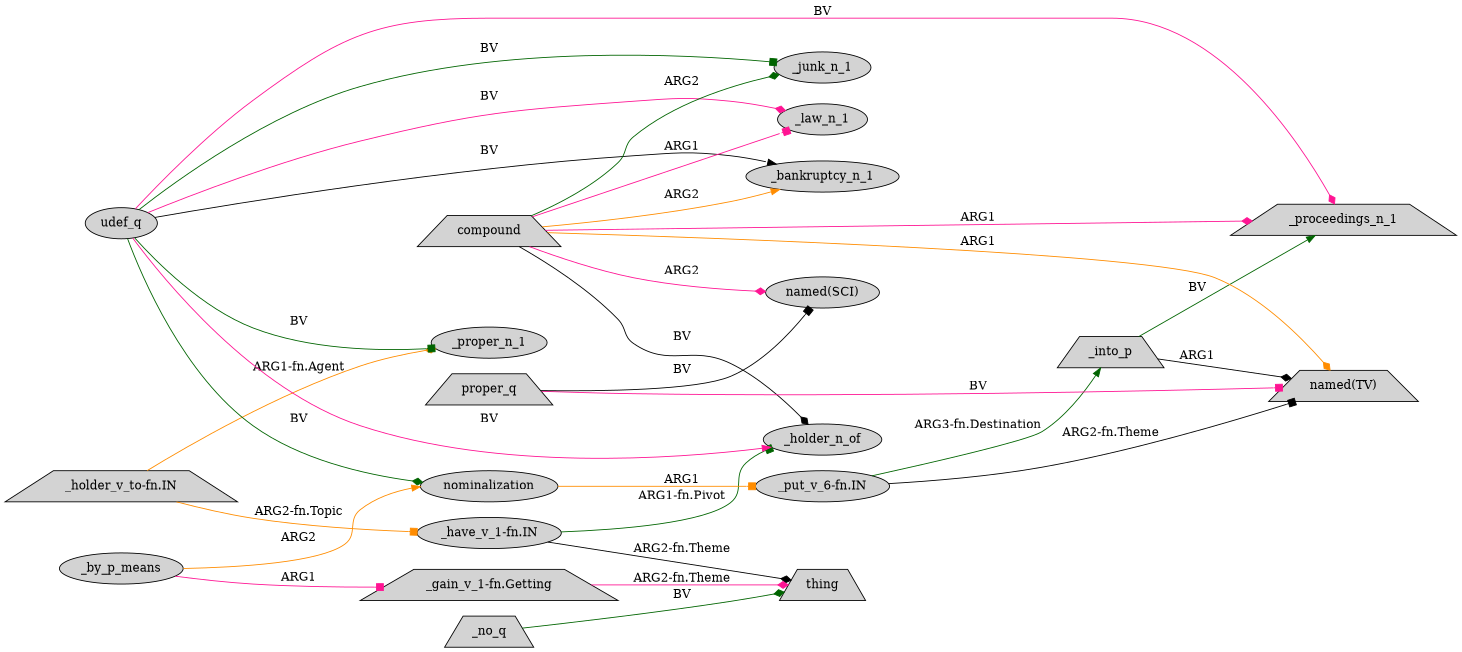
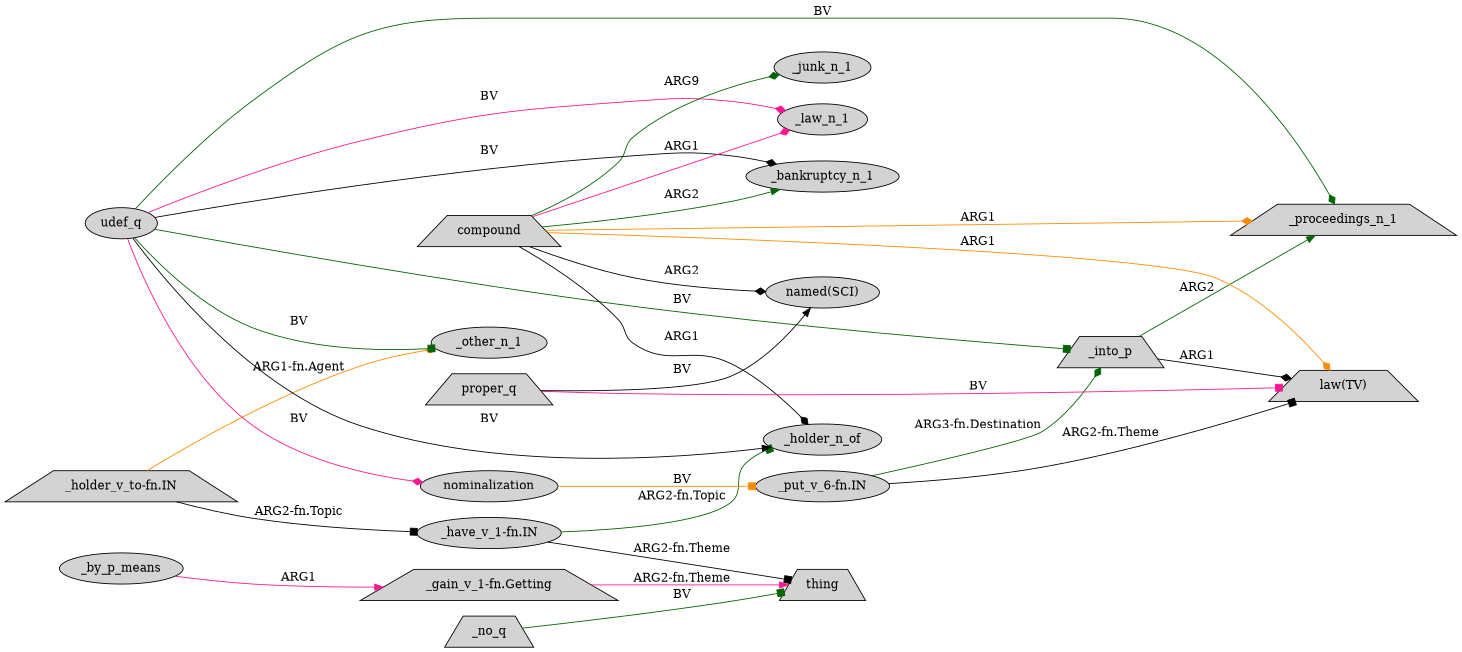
edge "udef_q" -> "_proceedings_n_1": color deeppink -> darkgreen
edge "udef_q" -> "_junk_n_1": now "udef_q" -> "_into_p"
edge "compound" -> "_junk_n_1": label "ARG2" -> "ARG9"
edge "udef_q" -> "_bankruptcy_n_1": arrowhead normal -> diamond
edge "compound" -> "_law_n_1": arrowhead box -> diamond
edge "compound" -> "_bankruptcy_n_1": color darkorange -> darkgreen
edge "compound" -> "_proceedings_n_1": color deeppink -> darkorange
edge "compound" -> "named(SCI)": color deeppink -> black
edge "_into_p" -> "_proceedings_n_1": label "BV" -> "ARG2"
edge "compound" -> "_holder_n_of": label "BV" -> "ARG1"
node "_proper_n_1": label "_proper_n_1" -> "_other_n_1"
edge "proper_q" -> "named(SCI)": arrowhead box -> normal
node "named(TV)": label "named(TV)" -> "law(TV)"
edge "udef_q" -> "nominalization": color darkgreen -> deeppink
edge "udef_q" -> "_holder_n_of": color deeppink -> black
edge "_put_v_6-fn.IN" -> "_into_p": arrowhead normal -> diamond
edge "nominalization" -> "_put_v_6-fn.IN": label "ARG1" -> "BV"
edge "_have_v_1-fn.IN" -> "_holder_n_of": label "ARG1-fn.Pivot" -> "ARG2-fn.Topic"
edge "_holder_v_to-fn.IN" -> "_have_v_1-fn.IN": color darkorange -> black
edge "_by_p_means" -> "nominalization": removed, label "ARG2"
edge "_have_v_1-fn.IN" -> "thing": arrowhead diamond -> box
edge "_by_p_means" -> "_gain_v_1-fn.Getting": arrowhead box -> normal
edge "_gain_v_1-fn.Getting" -> "thing": arrowhead diamond -> normal
edge "_no_q" -> "thing": arrowhead diamond -> box
